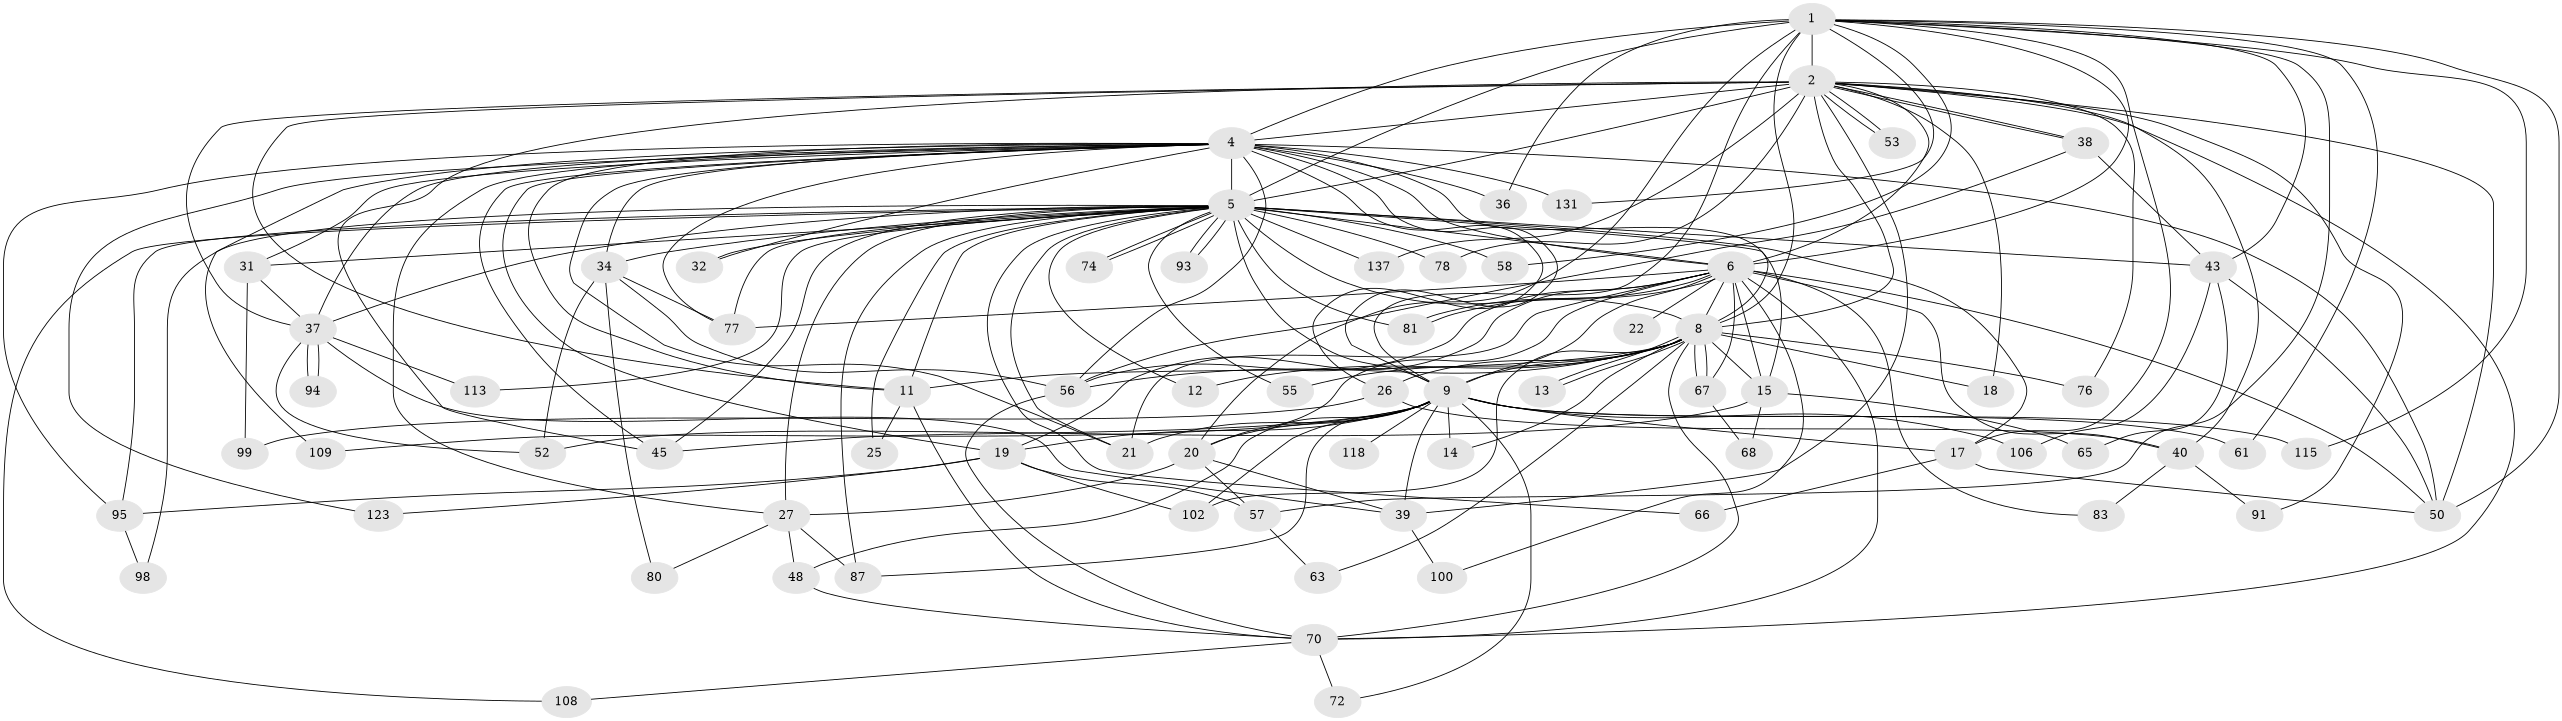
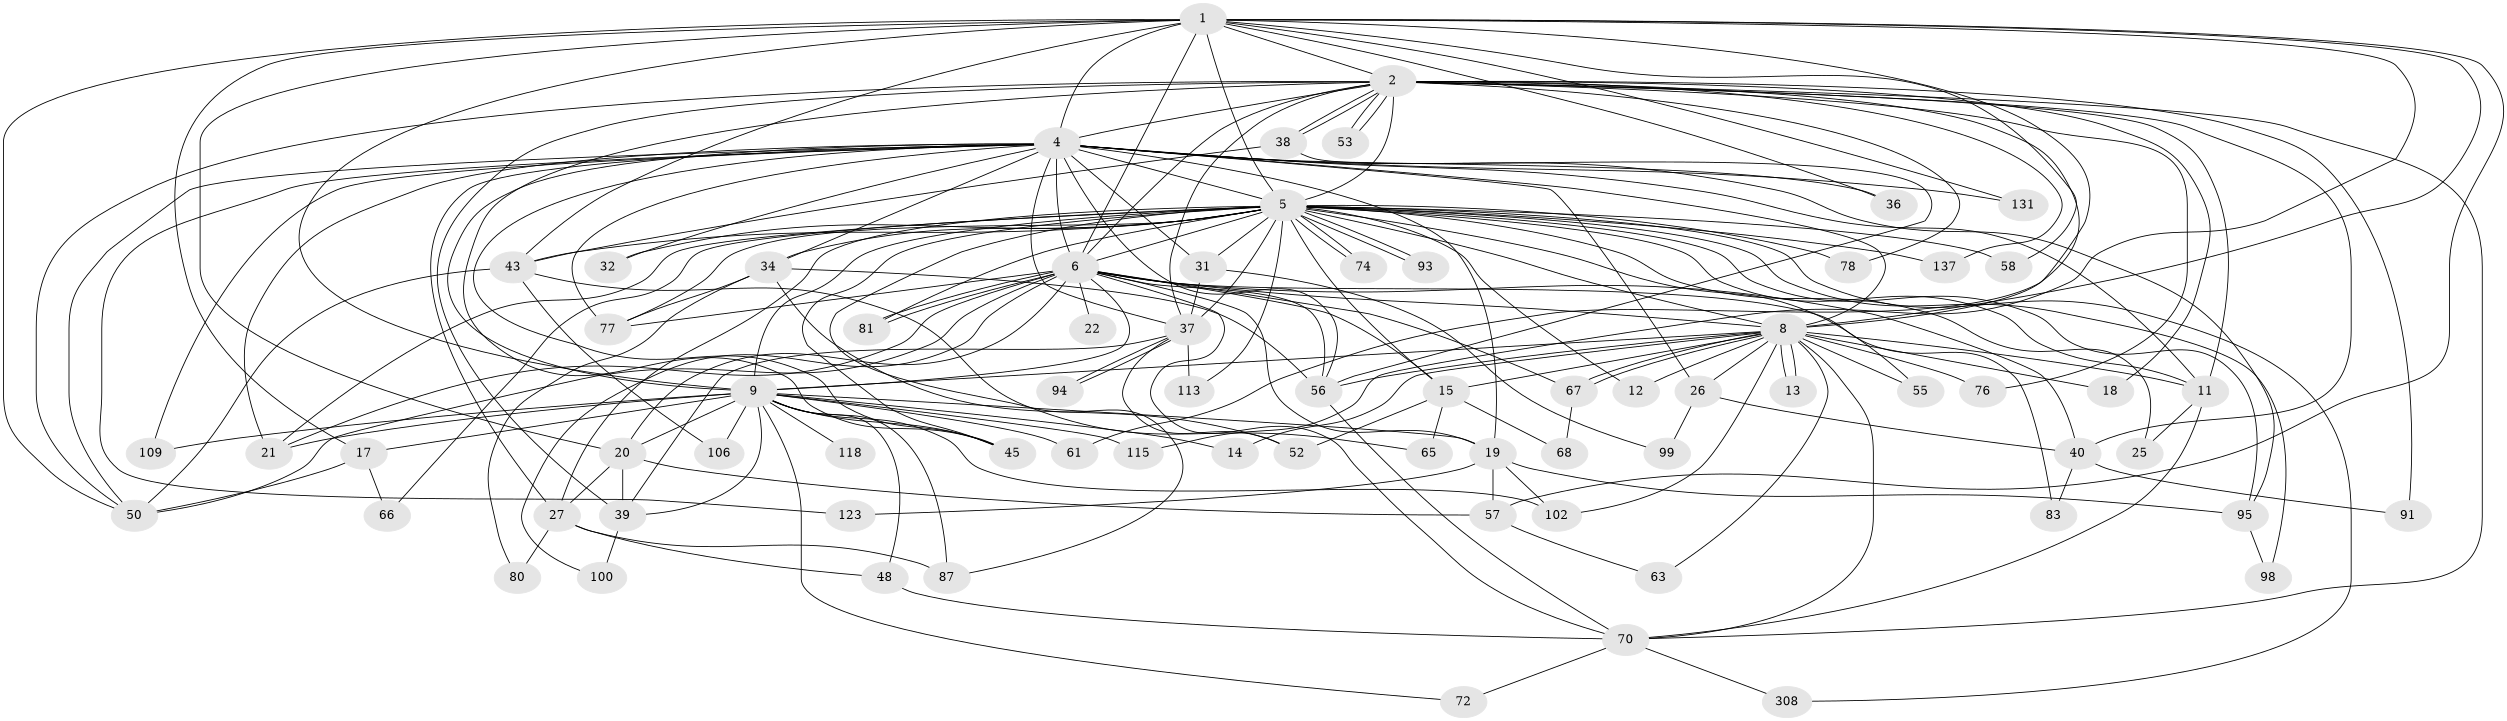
edge "5" -- "17": removed
node "108": label "108" -> "308"
